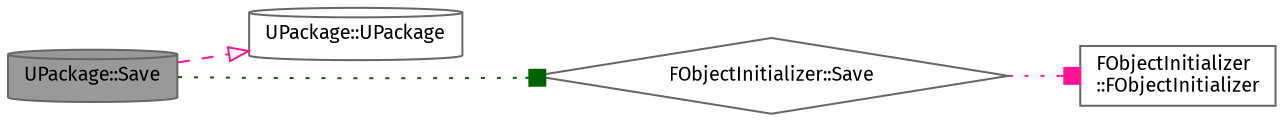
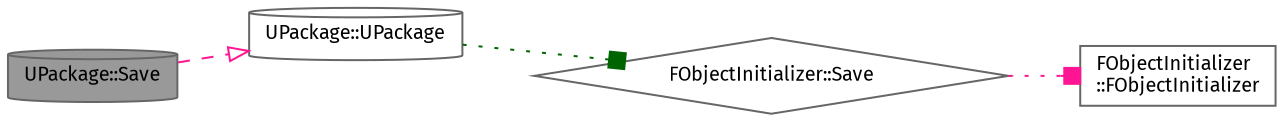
edge "UPackage::Save" -> "FObjectInitializer::Save": now "UPackage::UPackage" -> "FObjectInitializer::Save"
